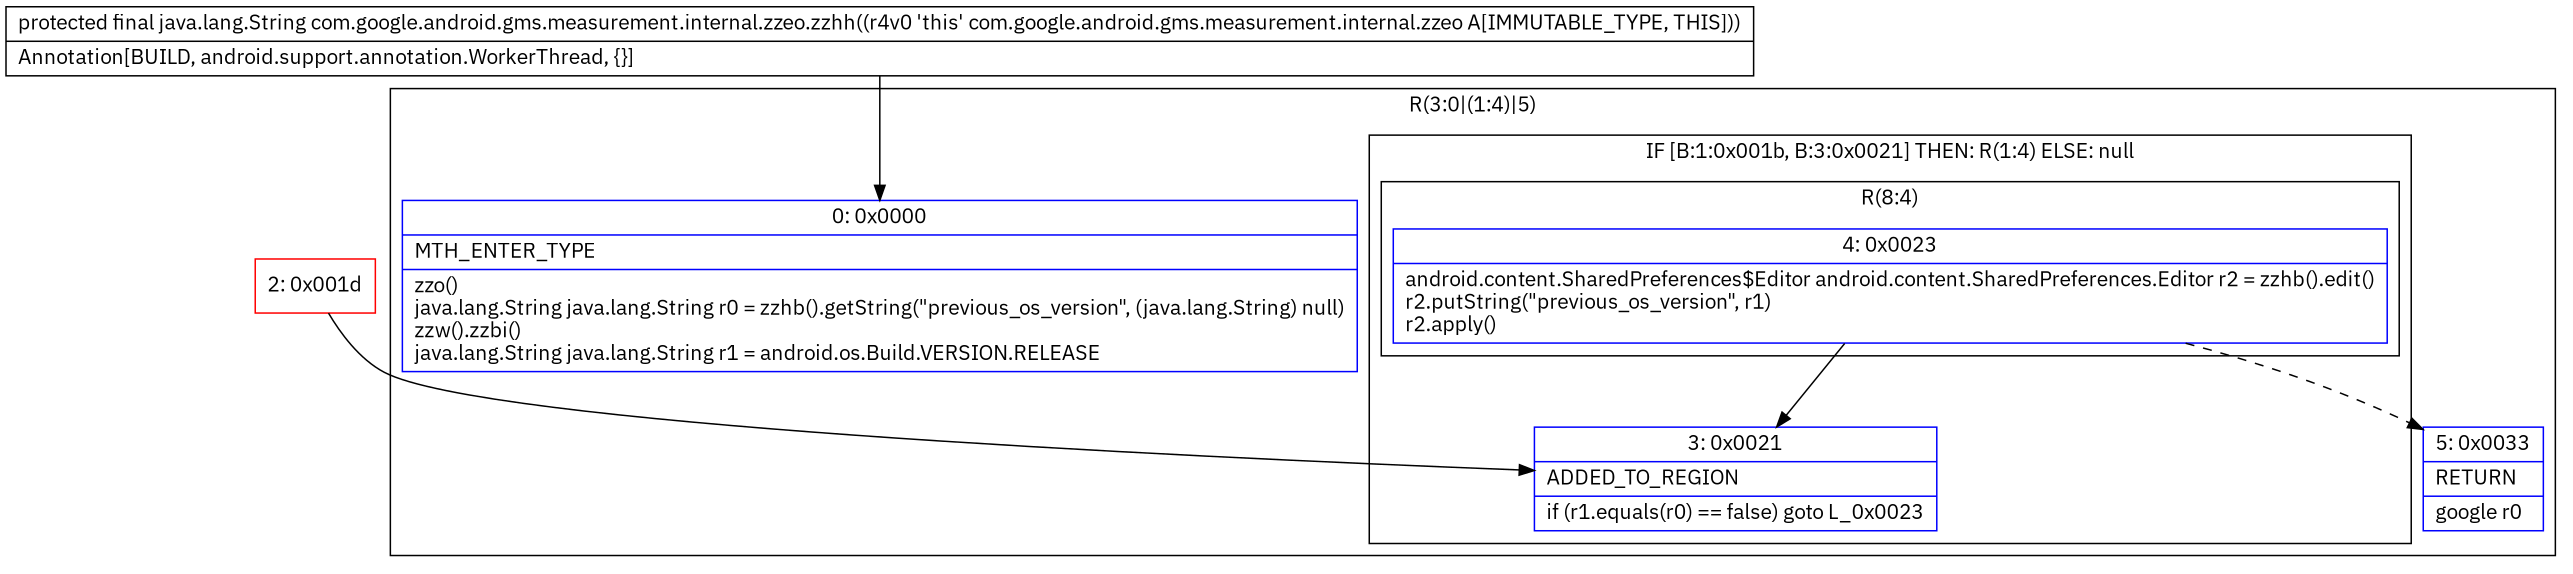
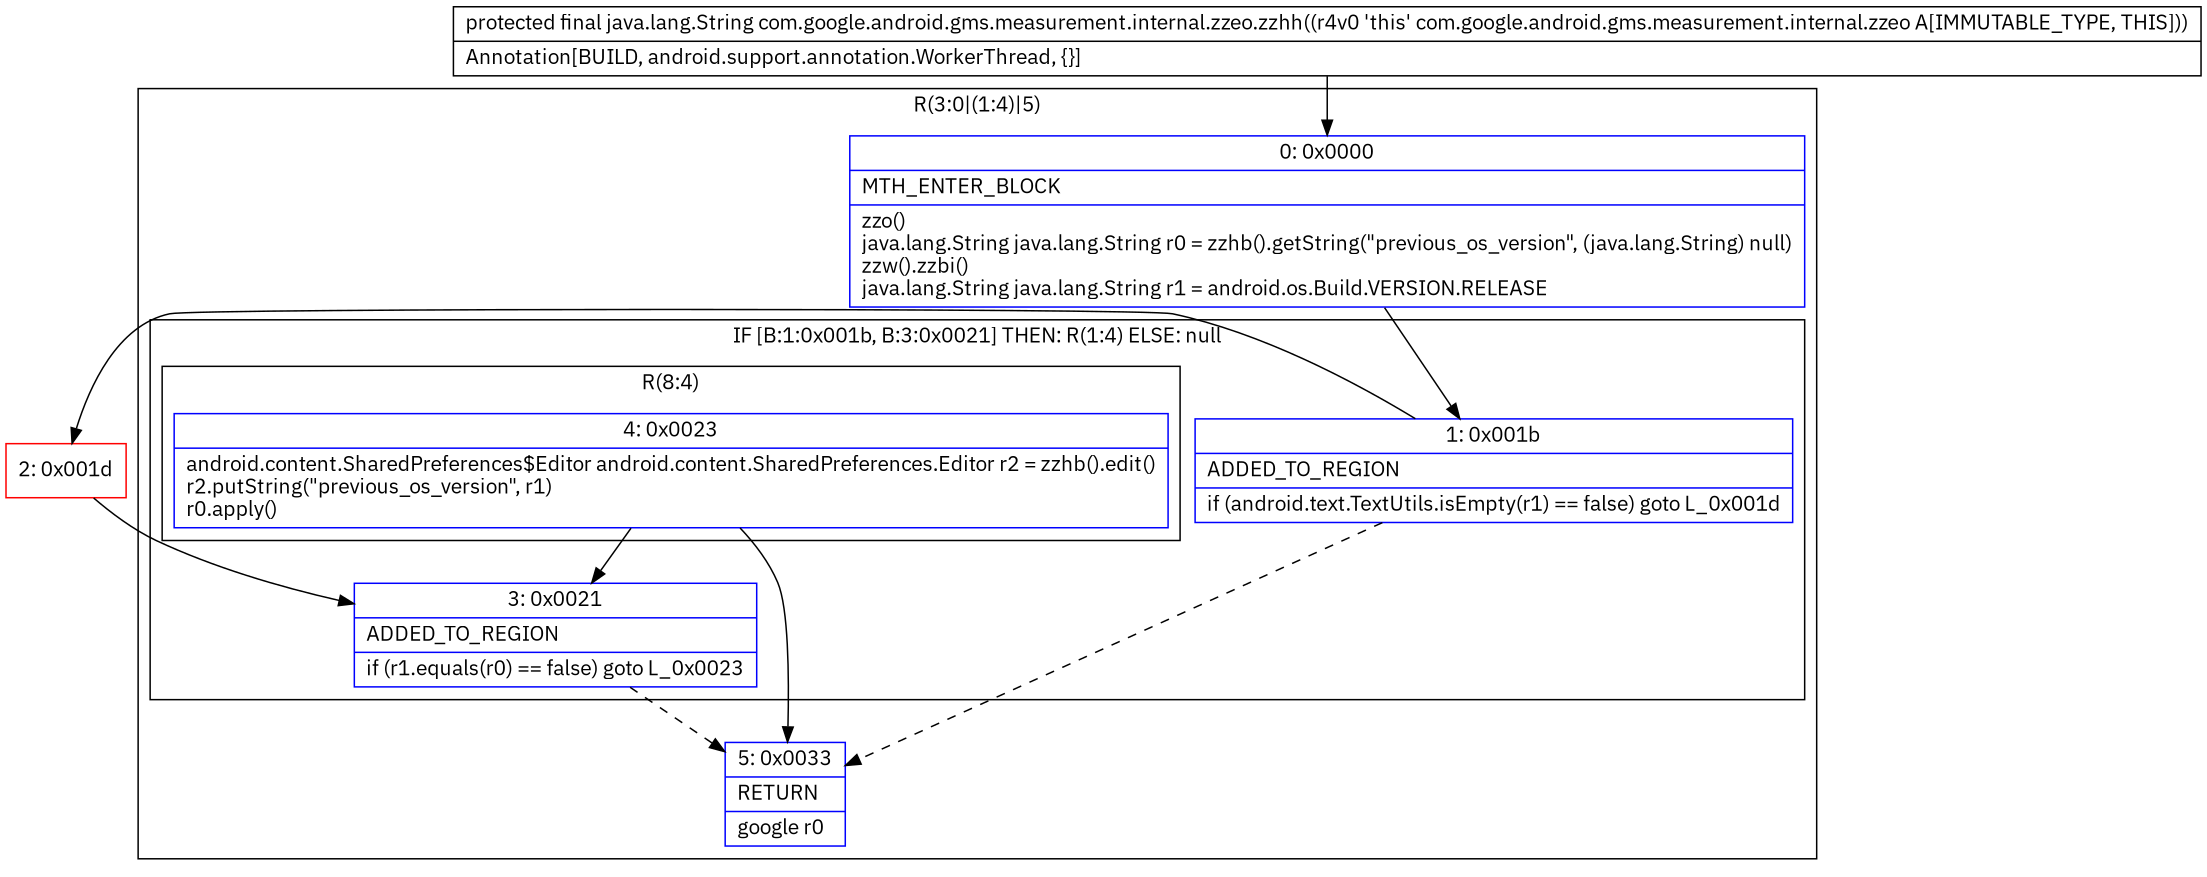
node "0: 0x0000": text "MTH_ENTER_TYPE" -> "MTH_ENTER_BLOCK"
node "4: 0x0023": text "r2.apply()" -> "r0.apply()"
edge "4: 0x0023" -> "5: 0x0033": style dashed -> solid
node "1: 0x001b": added
edge "3: 0x0021" -> "5: 0x0033": added
